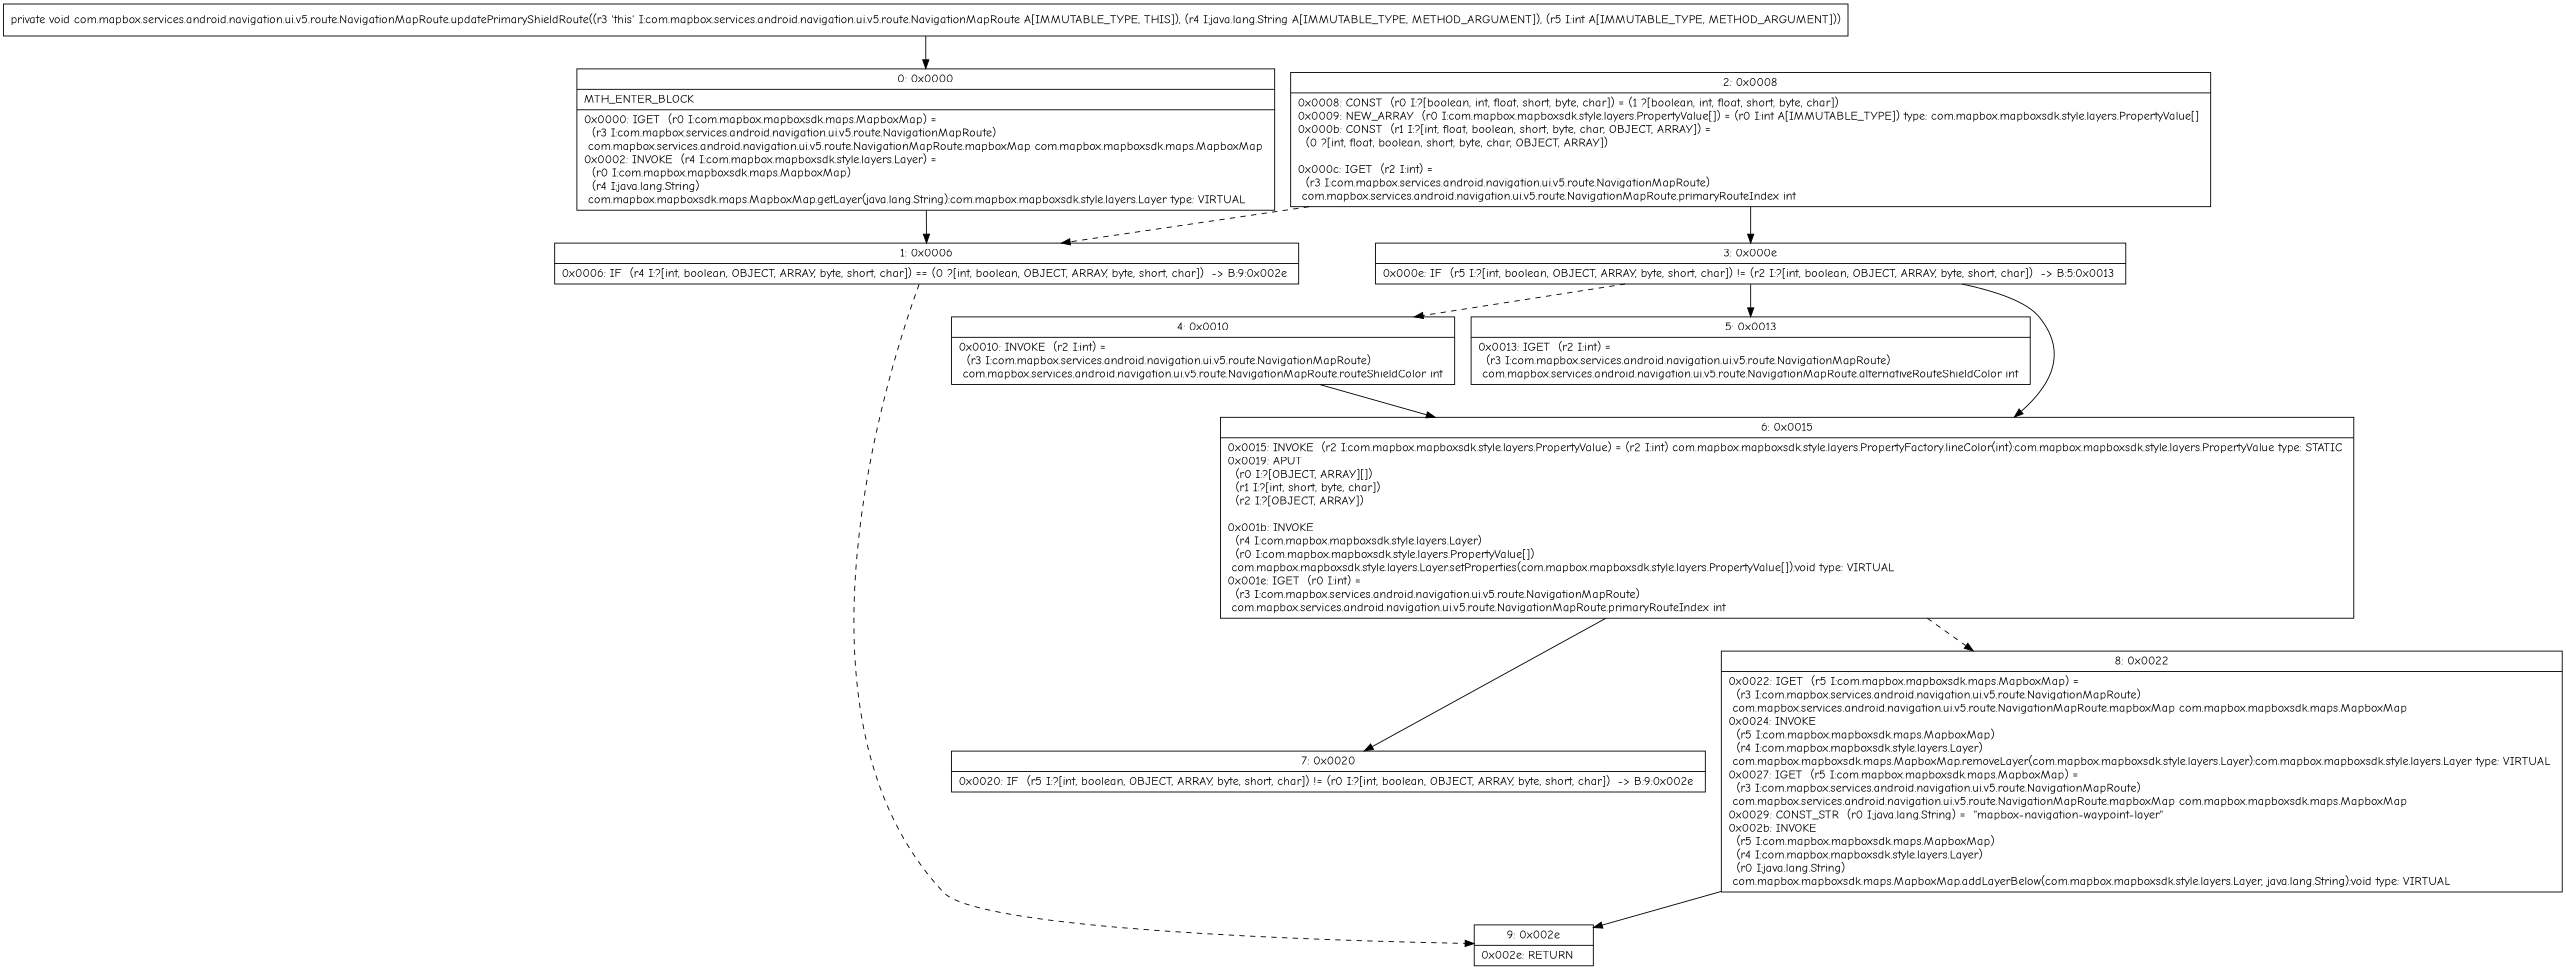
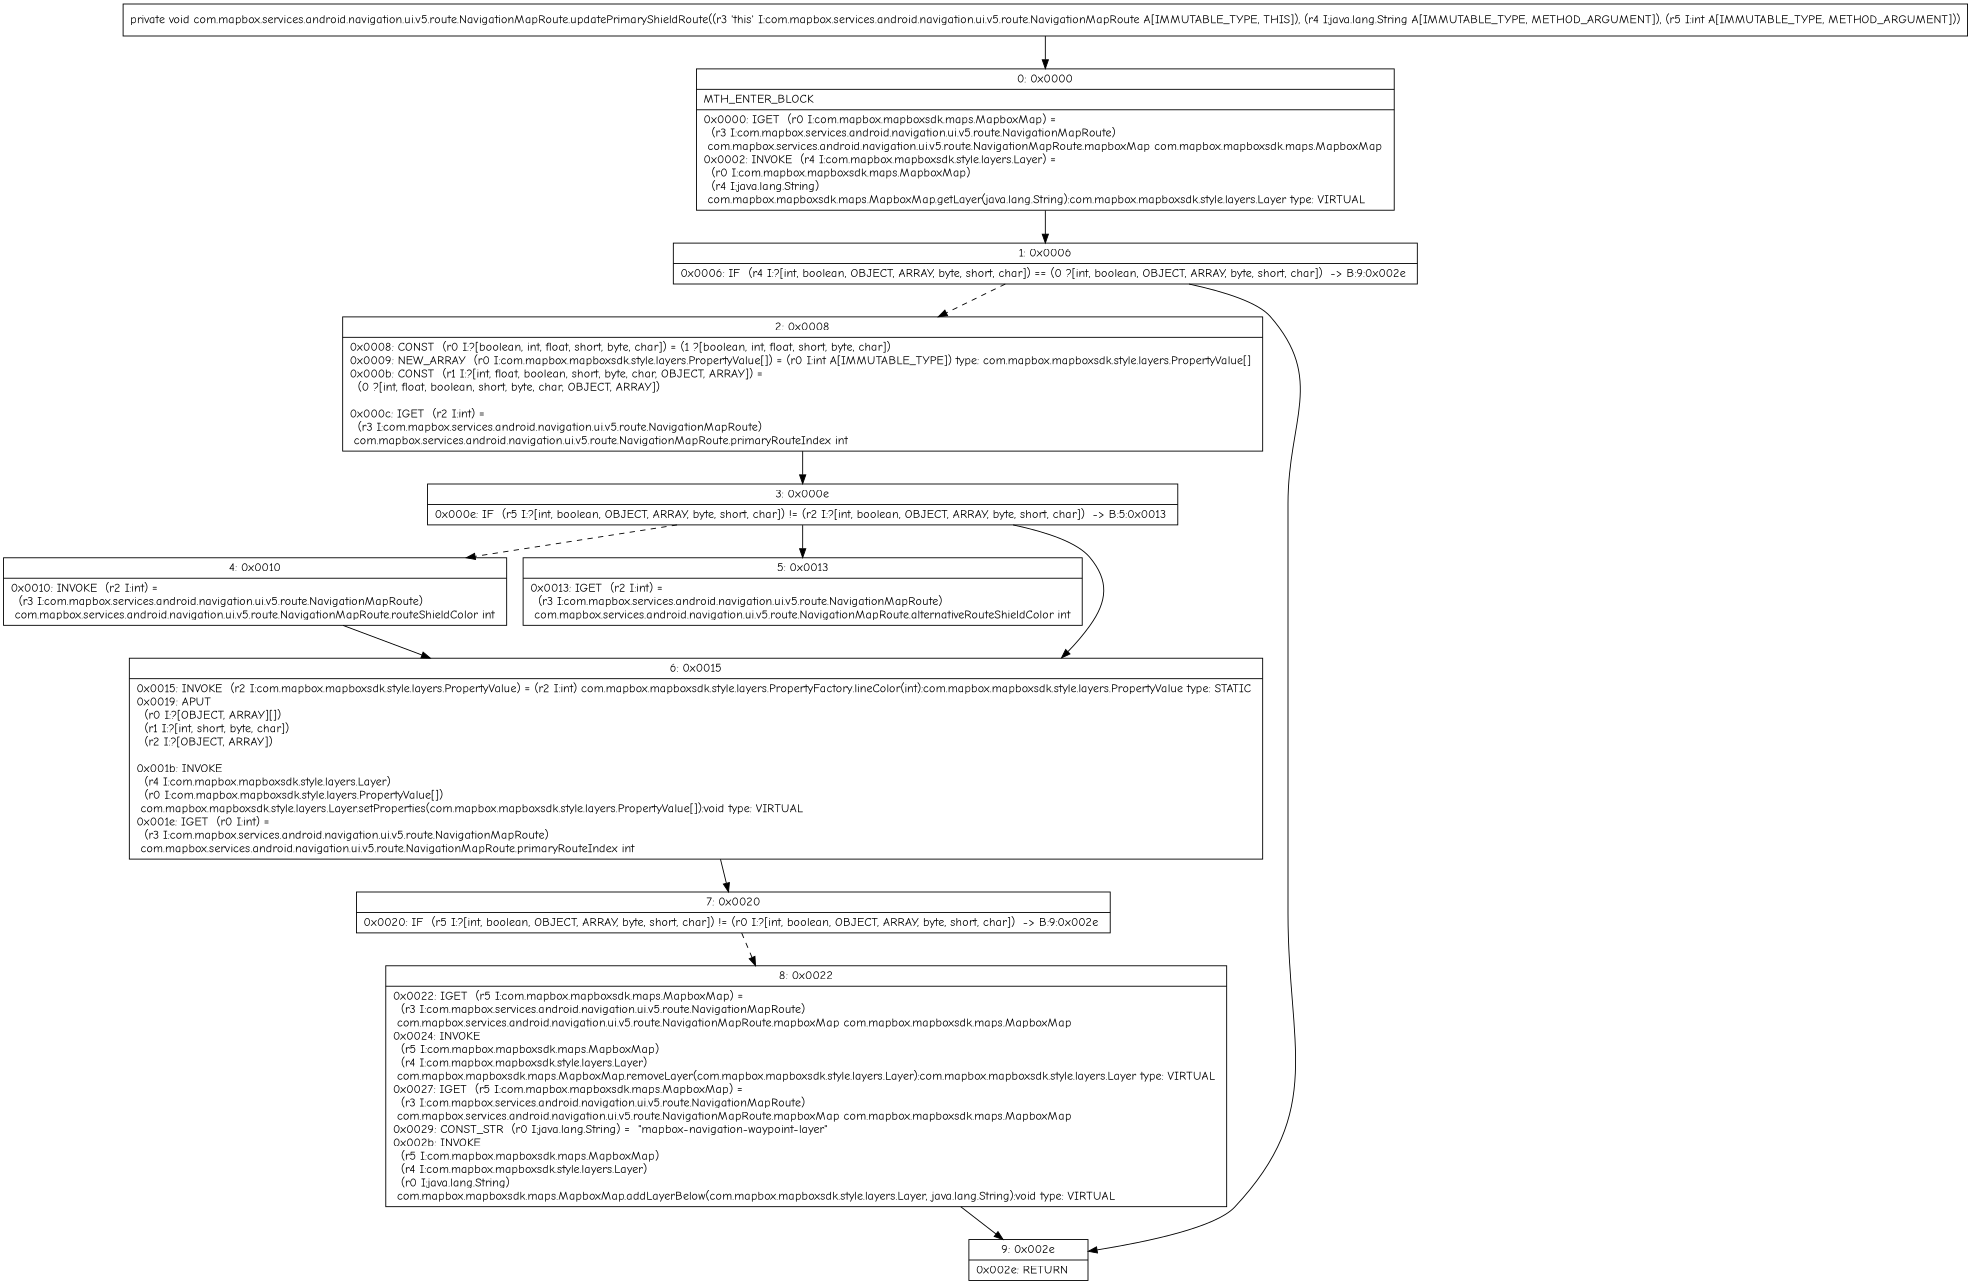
edge "2: 0x0008" -> "1: 0x0006": reversed
edge "6: 0x0015" -> "8: 0x0022": now "7: 0x0020" -> "8: 0x0022"
edge "1: 0x0006" -> "9: 0x002e": style dashed -> solid
